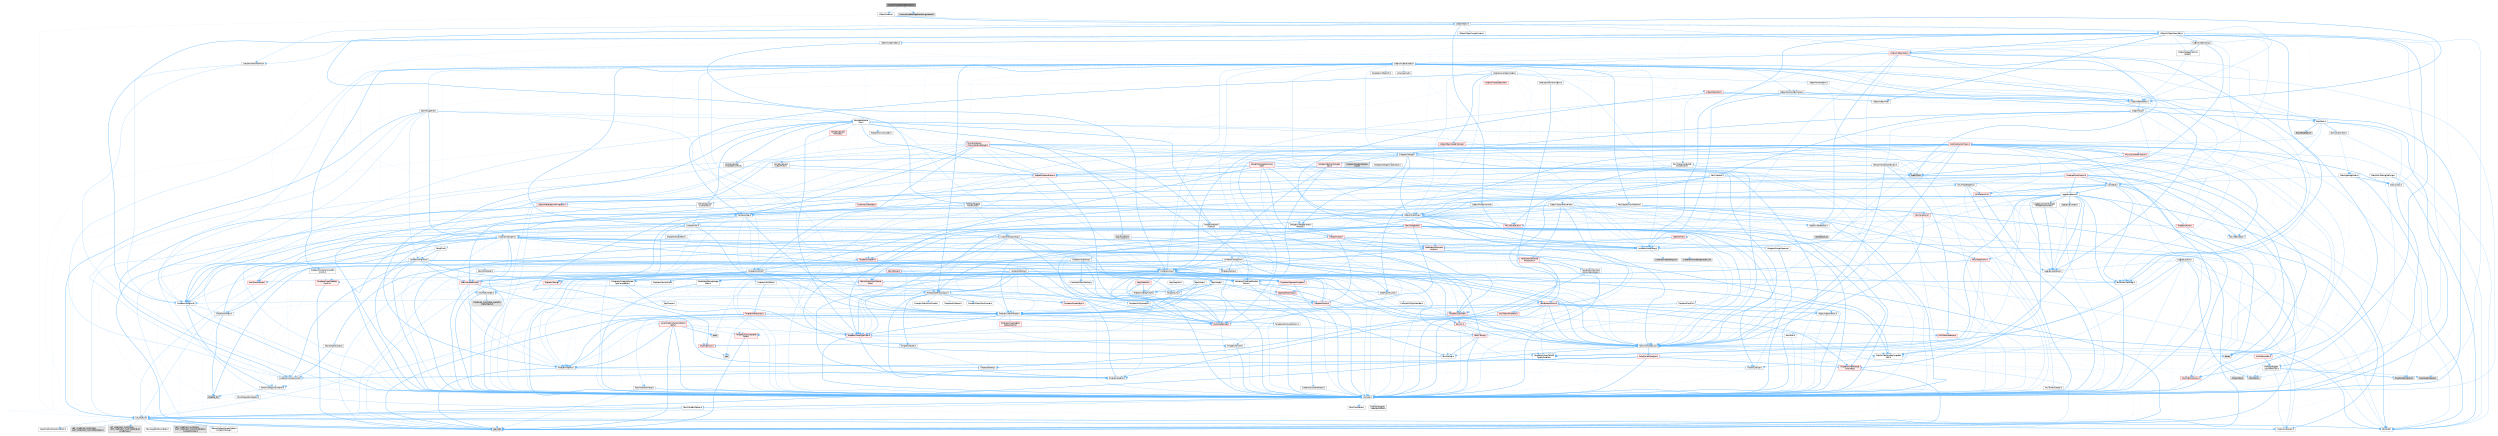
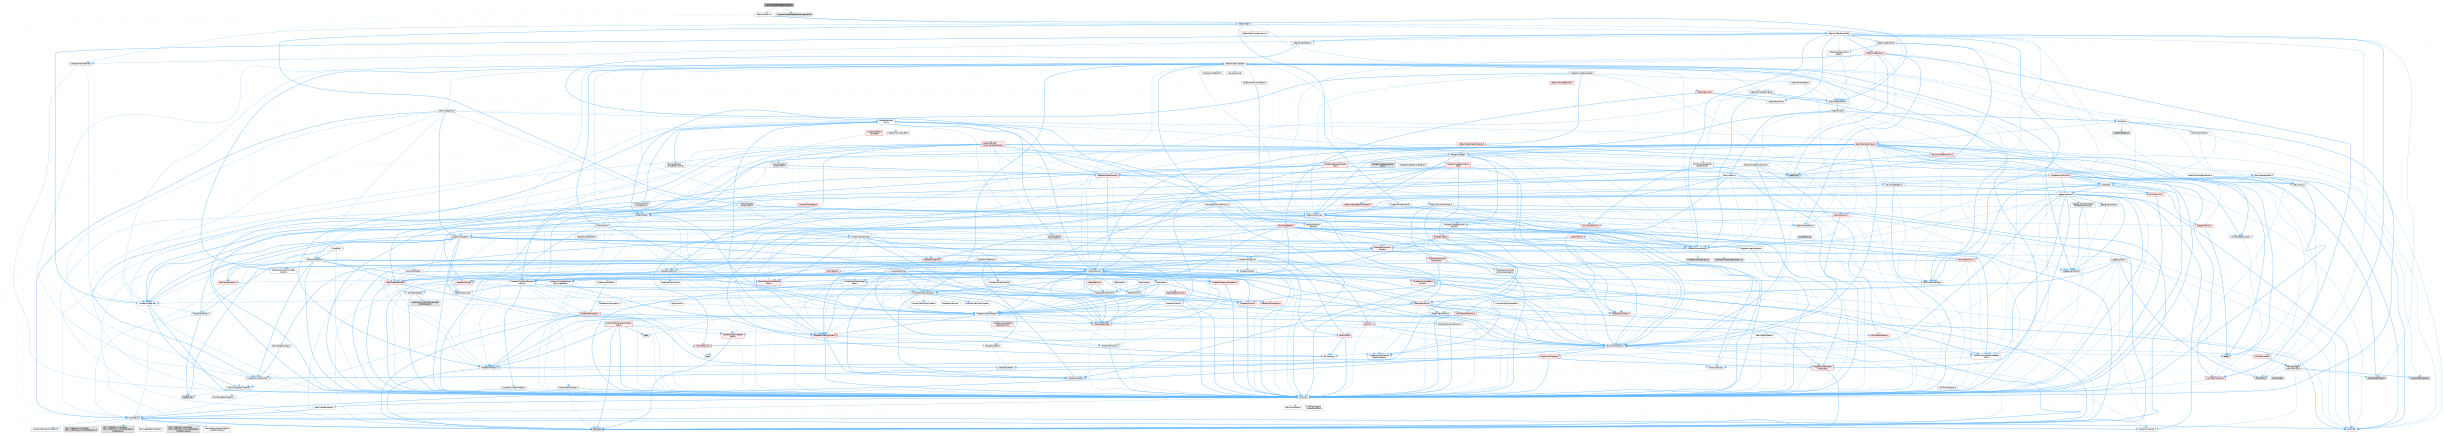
edge "Stats/StatsSystemTypes.h" -> "Trace/Detail/Channel.h": added
node "HAL/UObjectBase.h": label "HAL/UObjectBase.h" -> "HAL/ThreadSafeCounter.h"
node "Misc/Exec.h": label "Misc/Exec.h" -> "Misc/UObjectGlobals.h"
